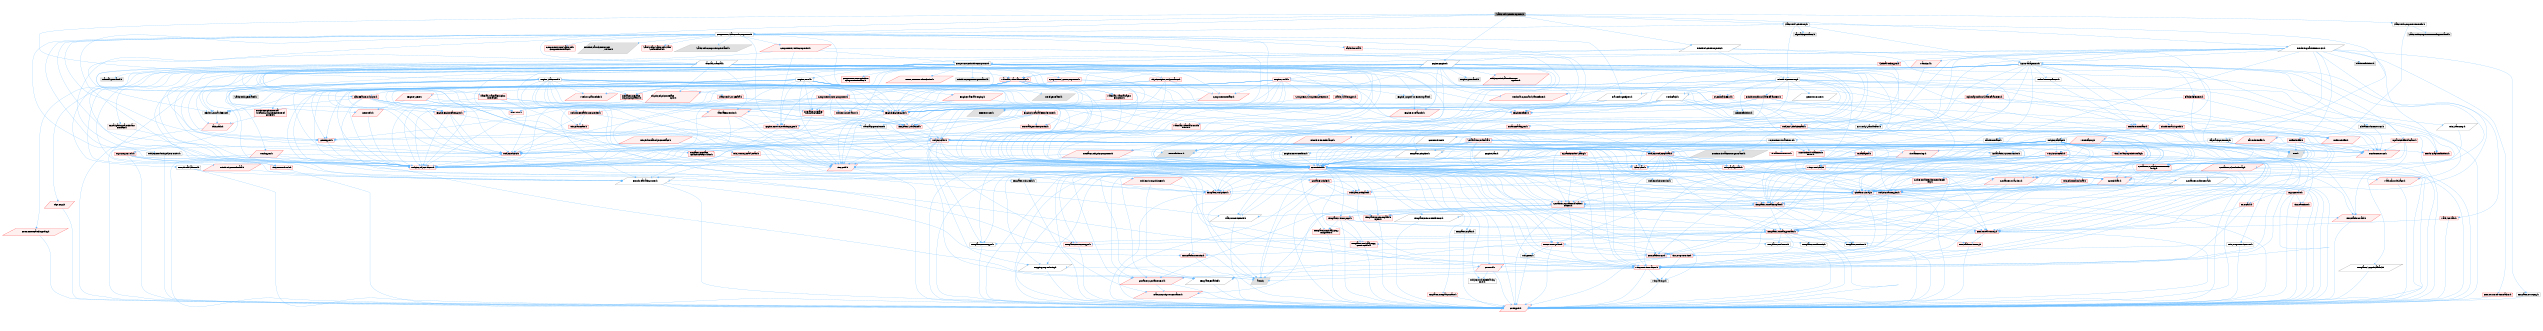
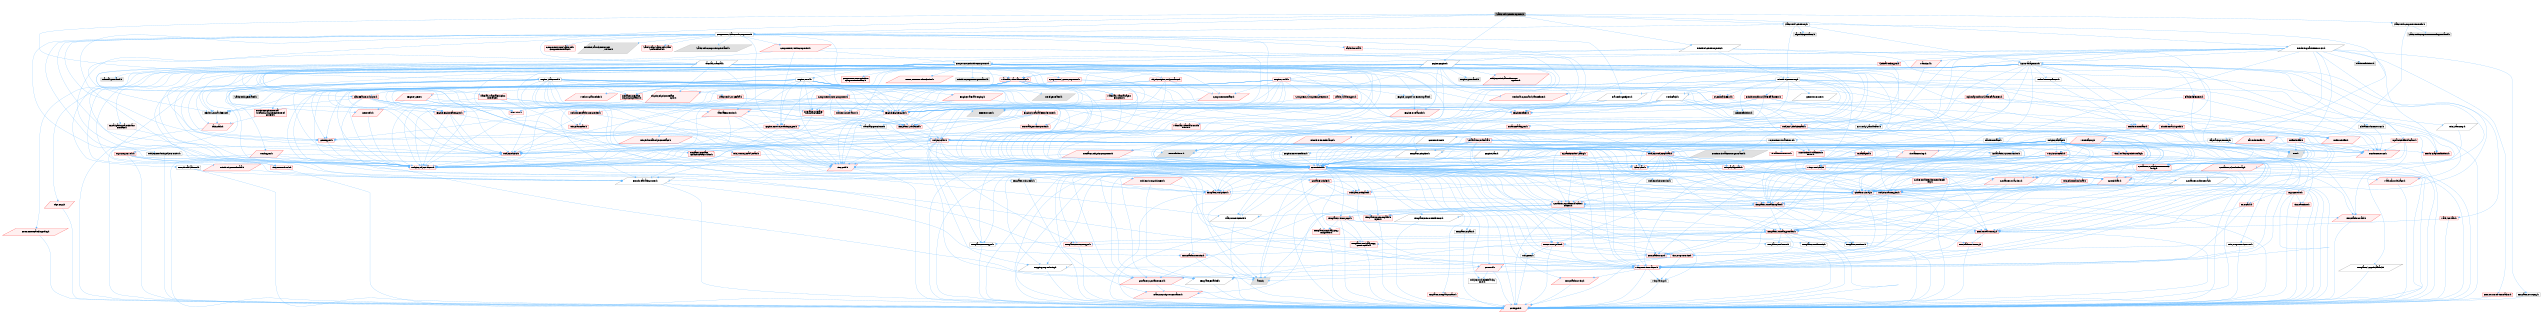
edge "Engine/StaticMesh.h" -> "MeshUVChannelInfo.h": now "Engine/StaticMesh.h" -> "RHIResources.h"
edge "Engine/Level.h" -> "Misc/EditorPathObjectInterface.h": added
node "HAL/PlatformMisc.h": added
